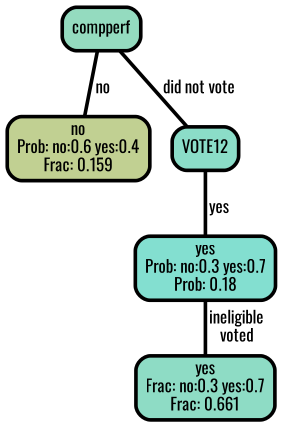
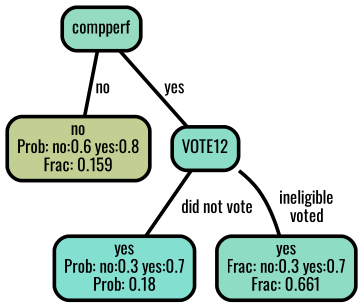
edge "compperf" -- "VOTE12": label " did not vote" -> " yes"
node "no Prob: no:0.6 yes:0.4 Frac: 0.159": label "no Prob: no:0.6 yes:0.4 Frac: 0.159" -> "no Prob: no:0.6 yes:0.8 Frac: 0.159"
edge "VOTE12" -- "yes Prob: no:0.3 yes:0.7 Prob: 0.18": label " yes" -> " did not vote"
edge "yes Prob: no:0.3 yes:0.7 Prob: 0.18" -- "yes Frac: no:0.3 yes:0.7 Frac: 0.661": now "VOTE12" -- "yes Frac: no:0.3 yes:0.7 Frac: 0.661"
